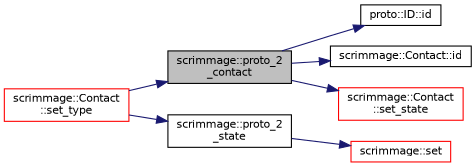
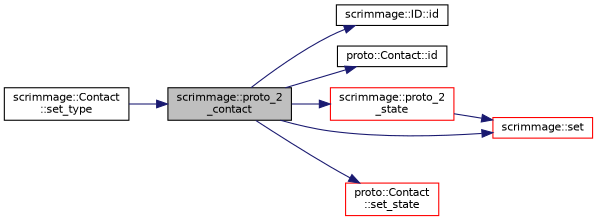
node "proto::ID::id": label "proto::ID::id" -> "scrimmage::ID::id"
node "scrimmage::Contact::id": label "scrimmage::Contact::id" -> "proto::Contact::id"
node "scrimmage::Contact ::set_state": label "scrimmage::Contact ::set_state" -> "proto::Contact ::set_state"
node "scrimmage::Contact ::set_type": color red -> black
edge "scrimmage::Contact ::set_type" -> "scrimmage::proto_2 _state": now "scrimmage::proto_2 _contact" -> "scrimmage::proto_2 _state"
node "scrimmage::proto_2 _state": color black -> red
edge "scrimmage::proto_2 _contact" -> "scrimmage::set": added
